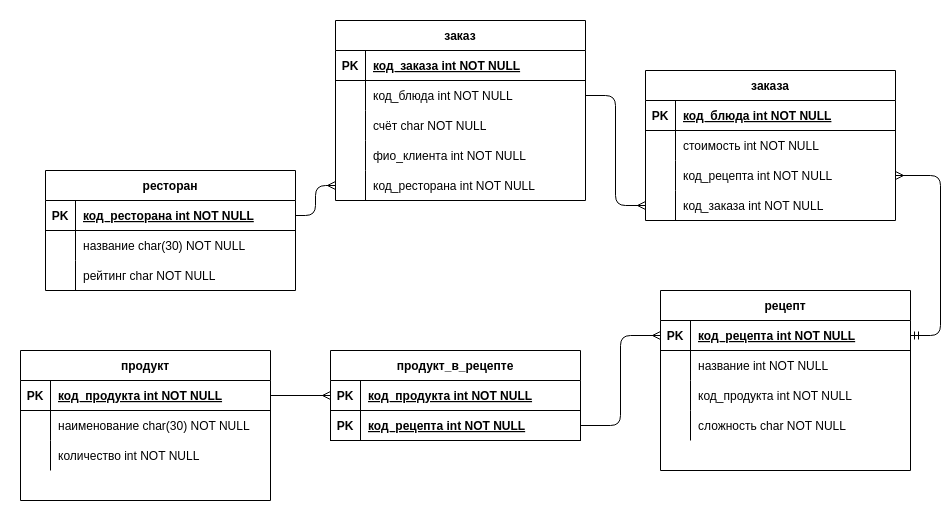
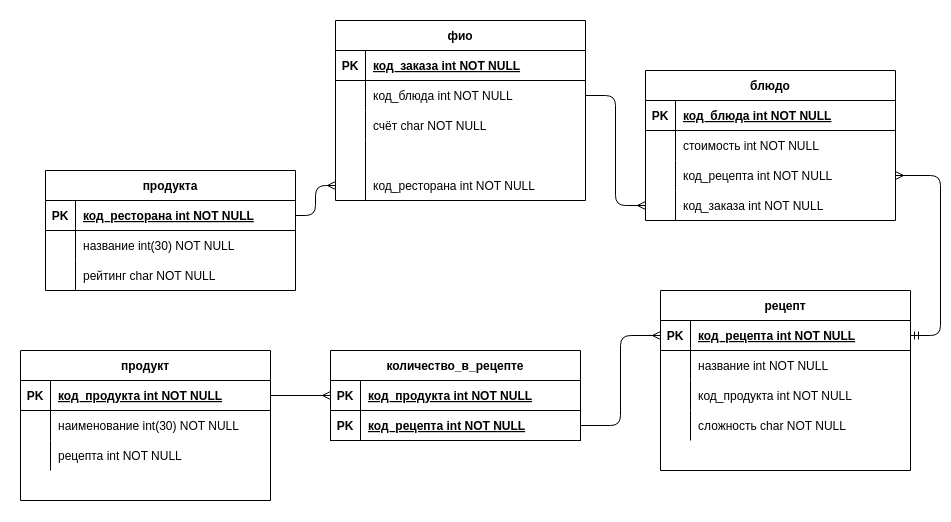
node "заказ": label "заказ" -> "фио"
node "заказа": label "заказа" -> "блюдо"
node "фио_клиента int NOT NULL": removed
node "ресторан": label "ресторан" -> "продукта"
node "название char(30) NOT NULL": label "название char(30) NOT NULL" -> "название int(30) NOT NULL"
node "продукт_в_рецепте": label "продукт_в_рецепте" -> "количество_в_рецепте"
node "наименование char(30) NOT NULL": label "наименование char(30) NOT NULL" -> "наименование int(30) NOT NULL"
node "количество int NOT NULL": label "количество int NOT NULL" -> "рецепта int NOT NULL"
